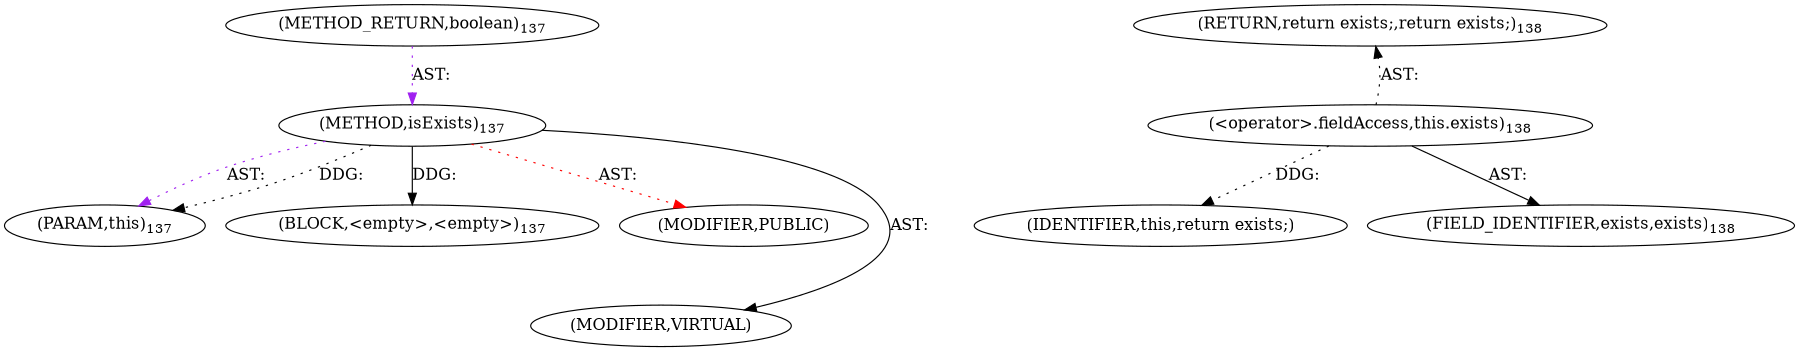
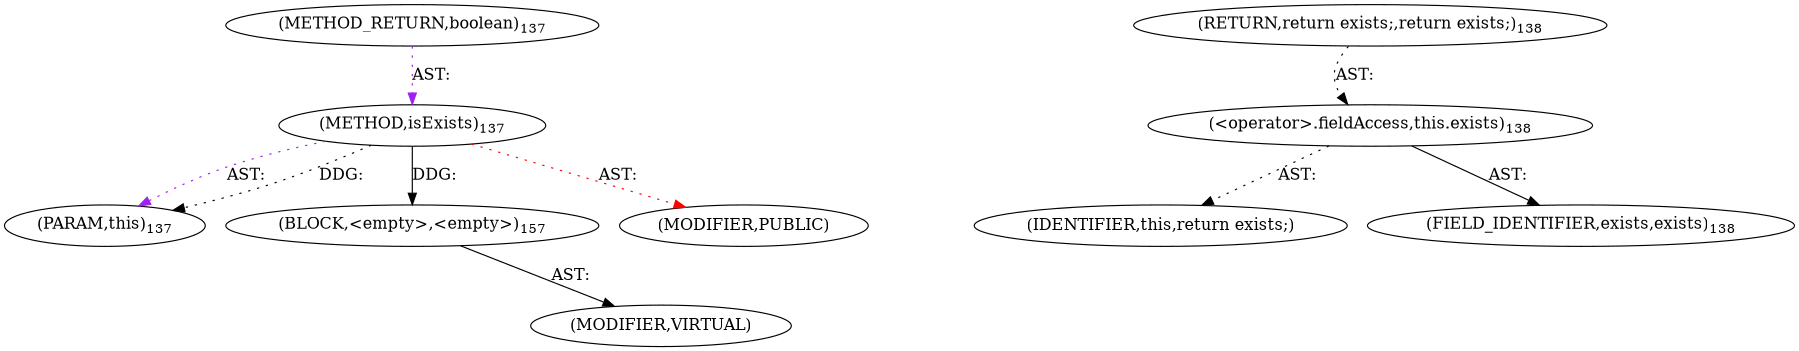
edge "(<operator>.fieldAccess,this.exists)" -> "(RETURN,return exists;,return exists;)": reversed
edge "(METHOD,isExists)" -> "(MODIFIER,VIRTUAL)": now "(BLOCK,<empty>,<empty>)" -> "(MODIFIER,VIRTUAL)"
edge "(<operator>.fieldAccess,this.exists)" -> "(IDENTIFIER,this,return exists;)": label "DDG: " -> "AST: "
node "(BLOCK,<empty>,<empty>)": text "137" -> "157"
